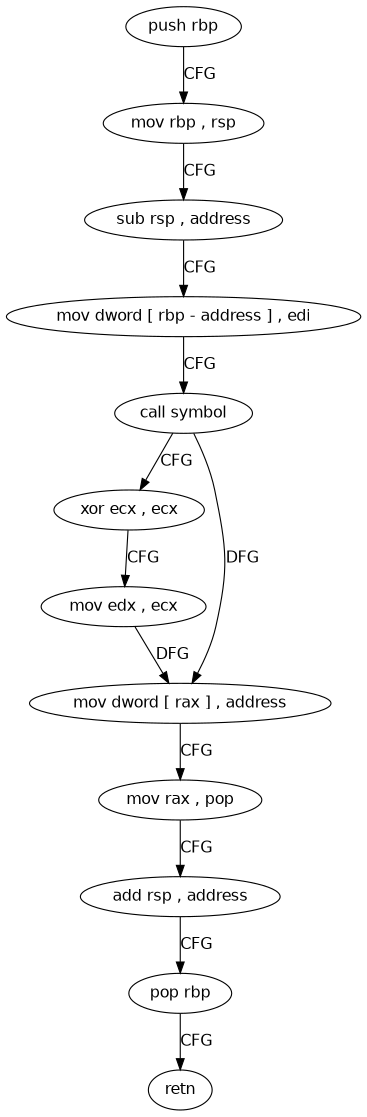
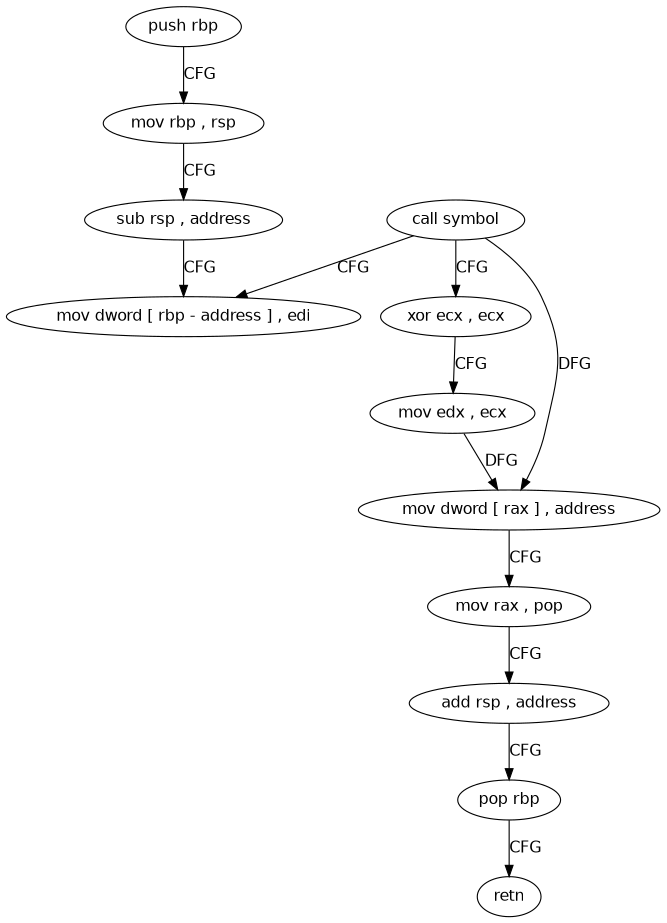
edge "mov dword [ rbp - address ] , edi" -> "call symbol": reversed
